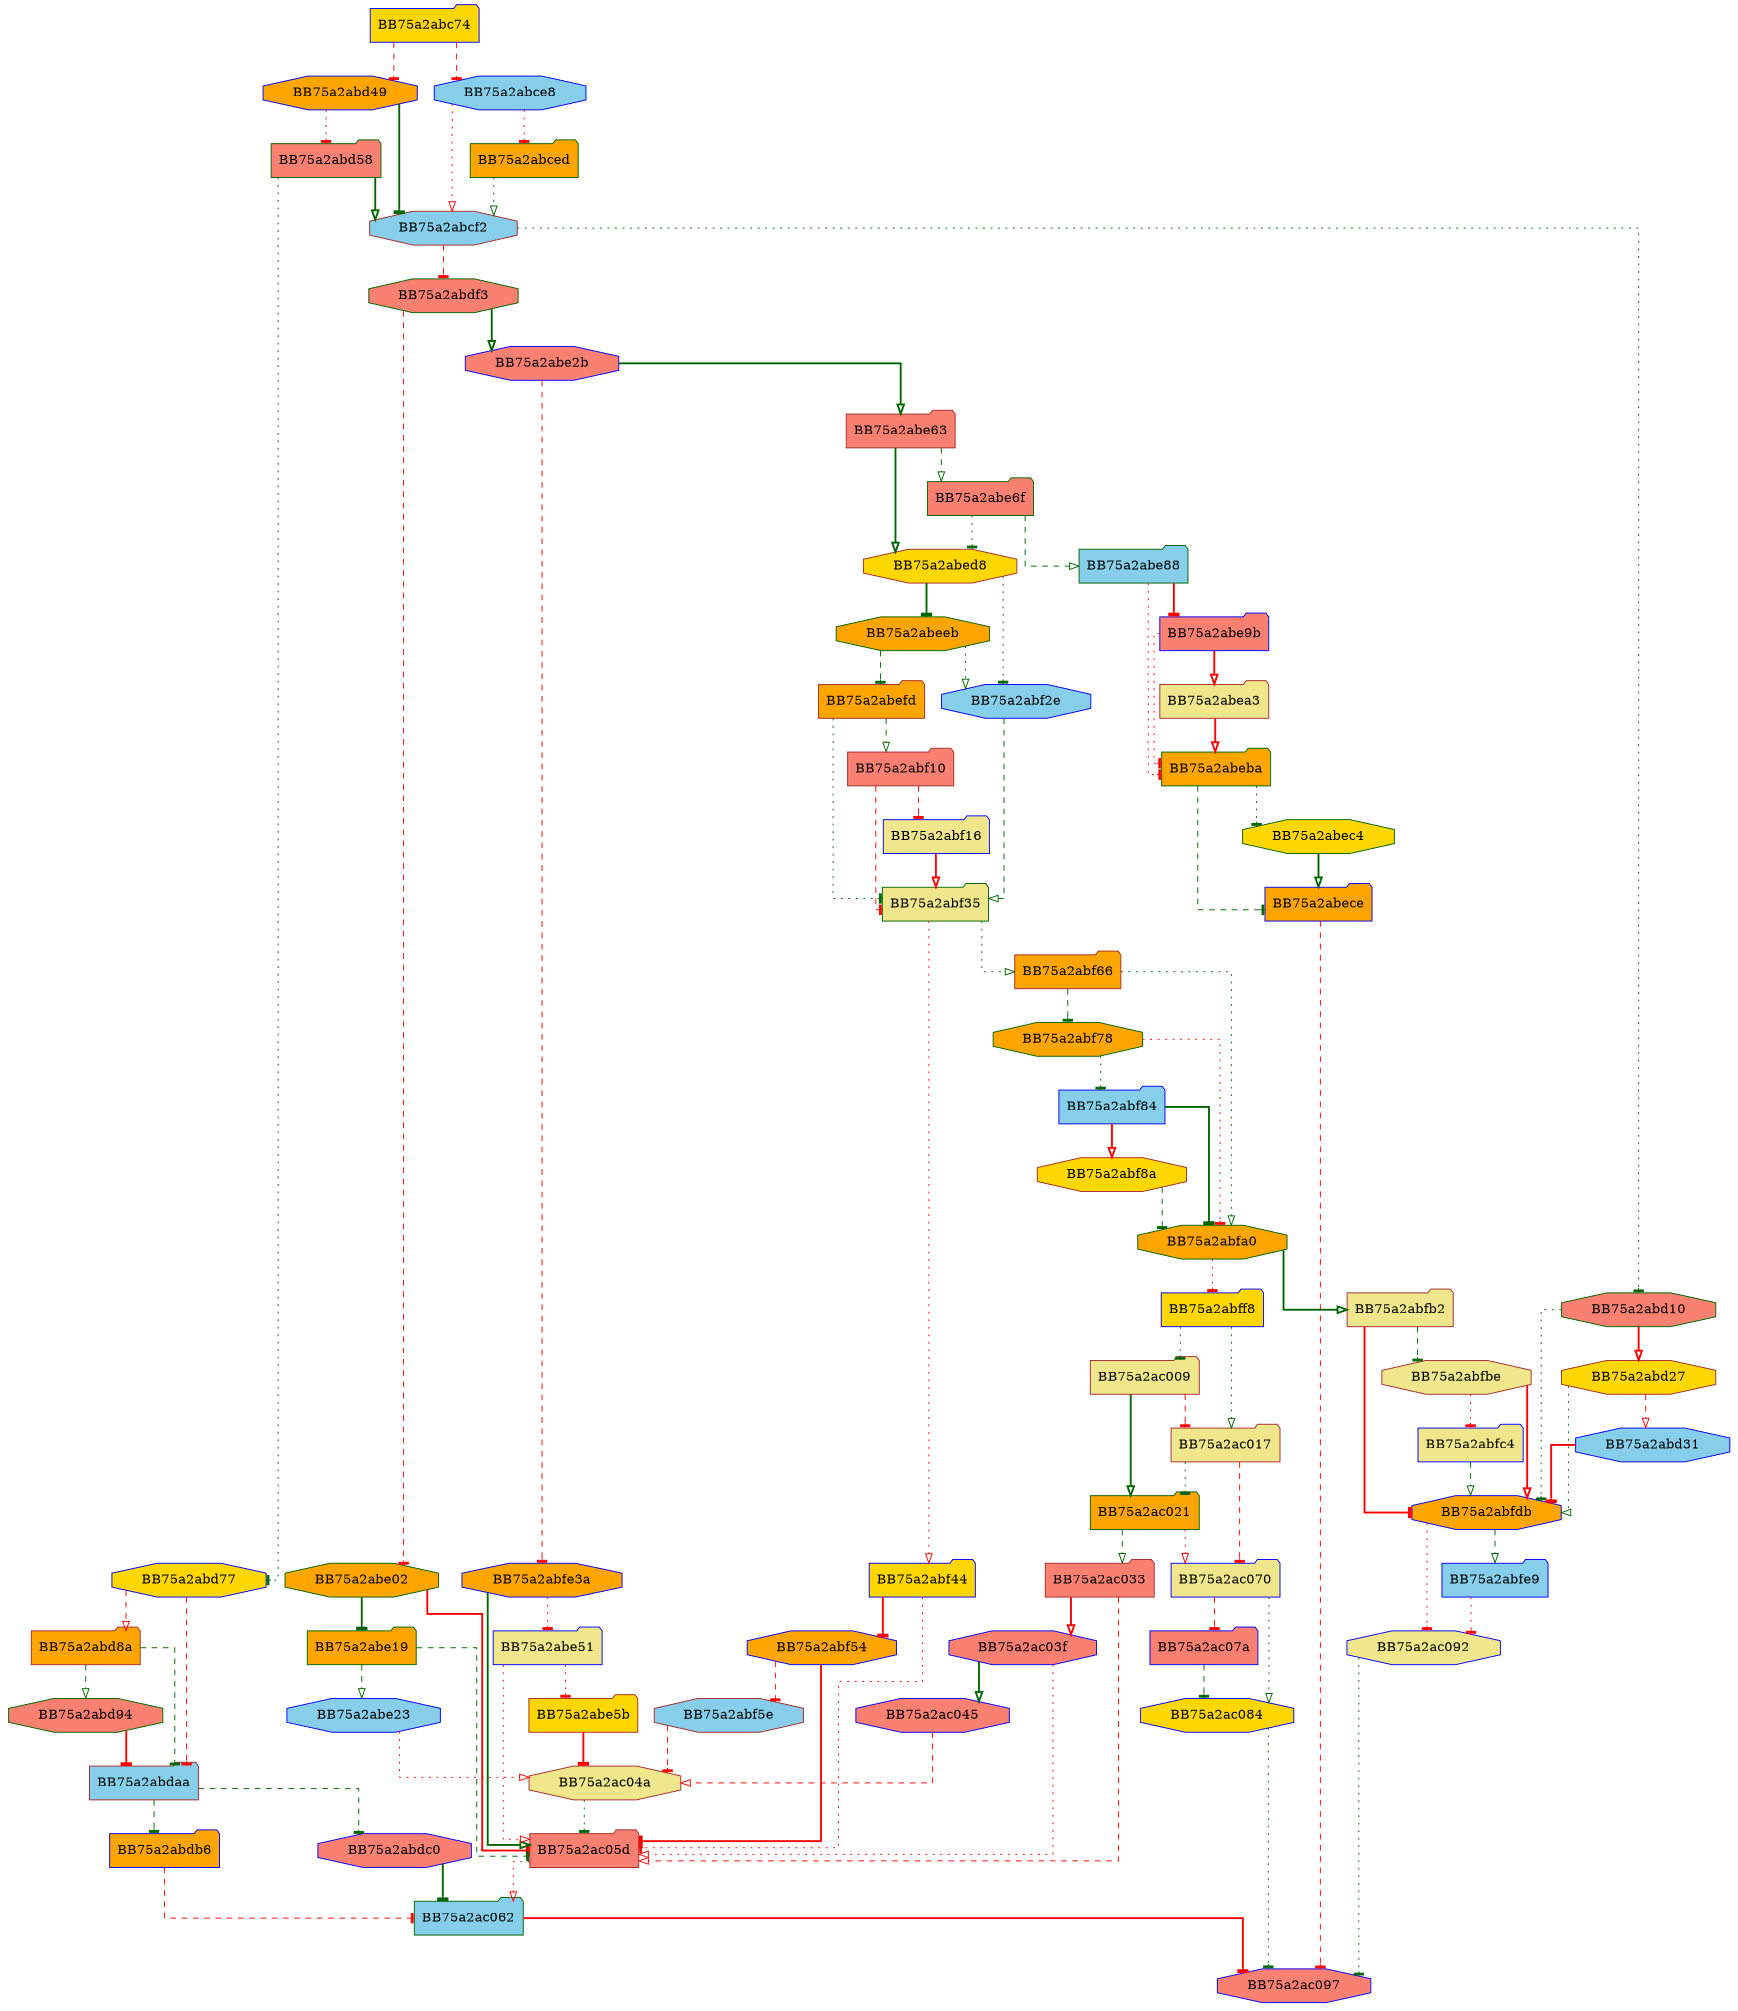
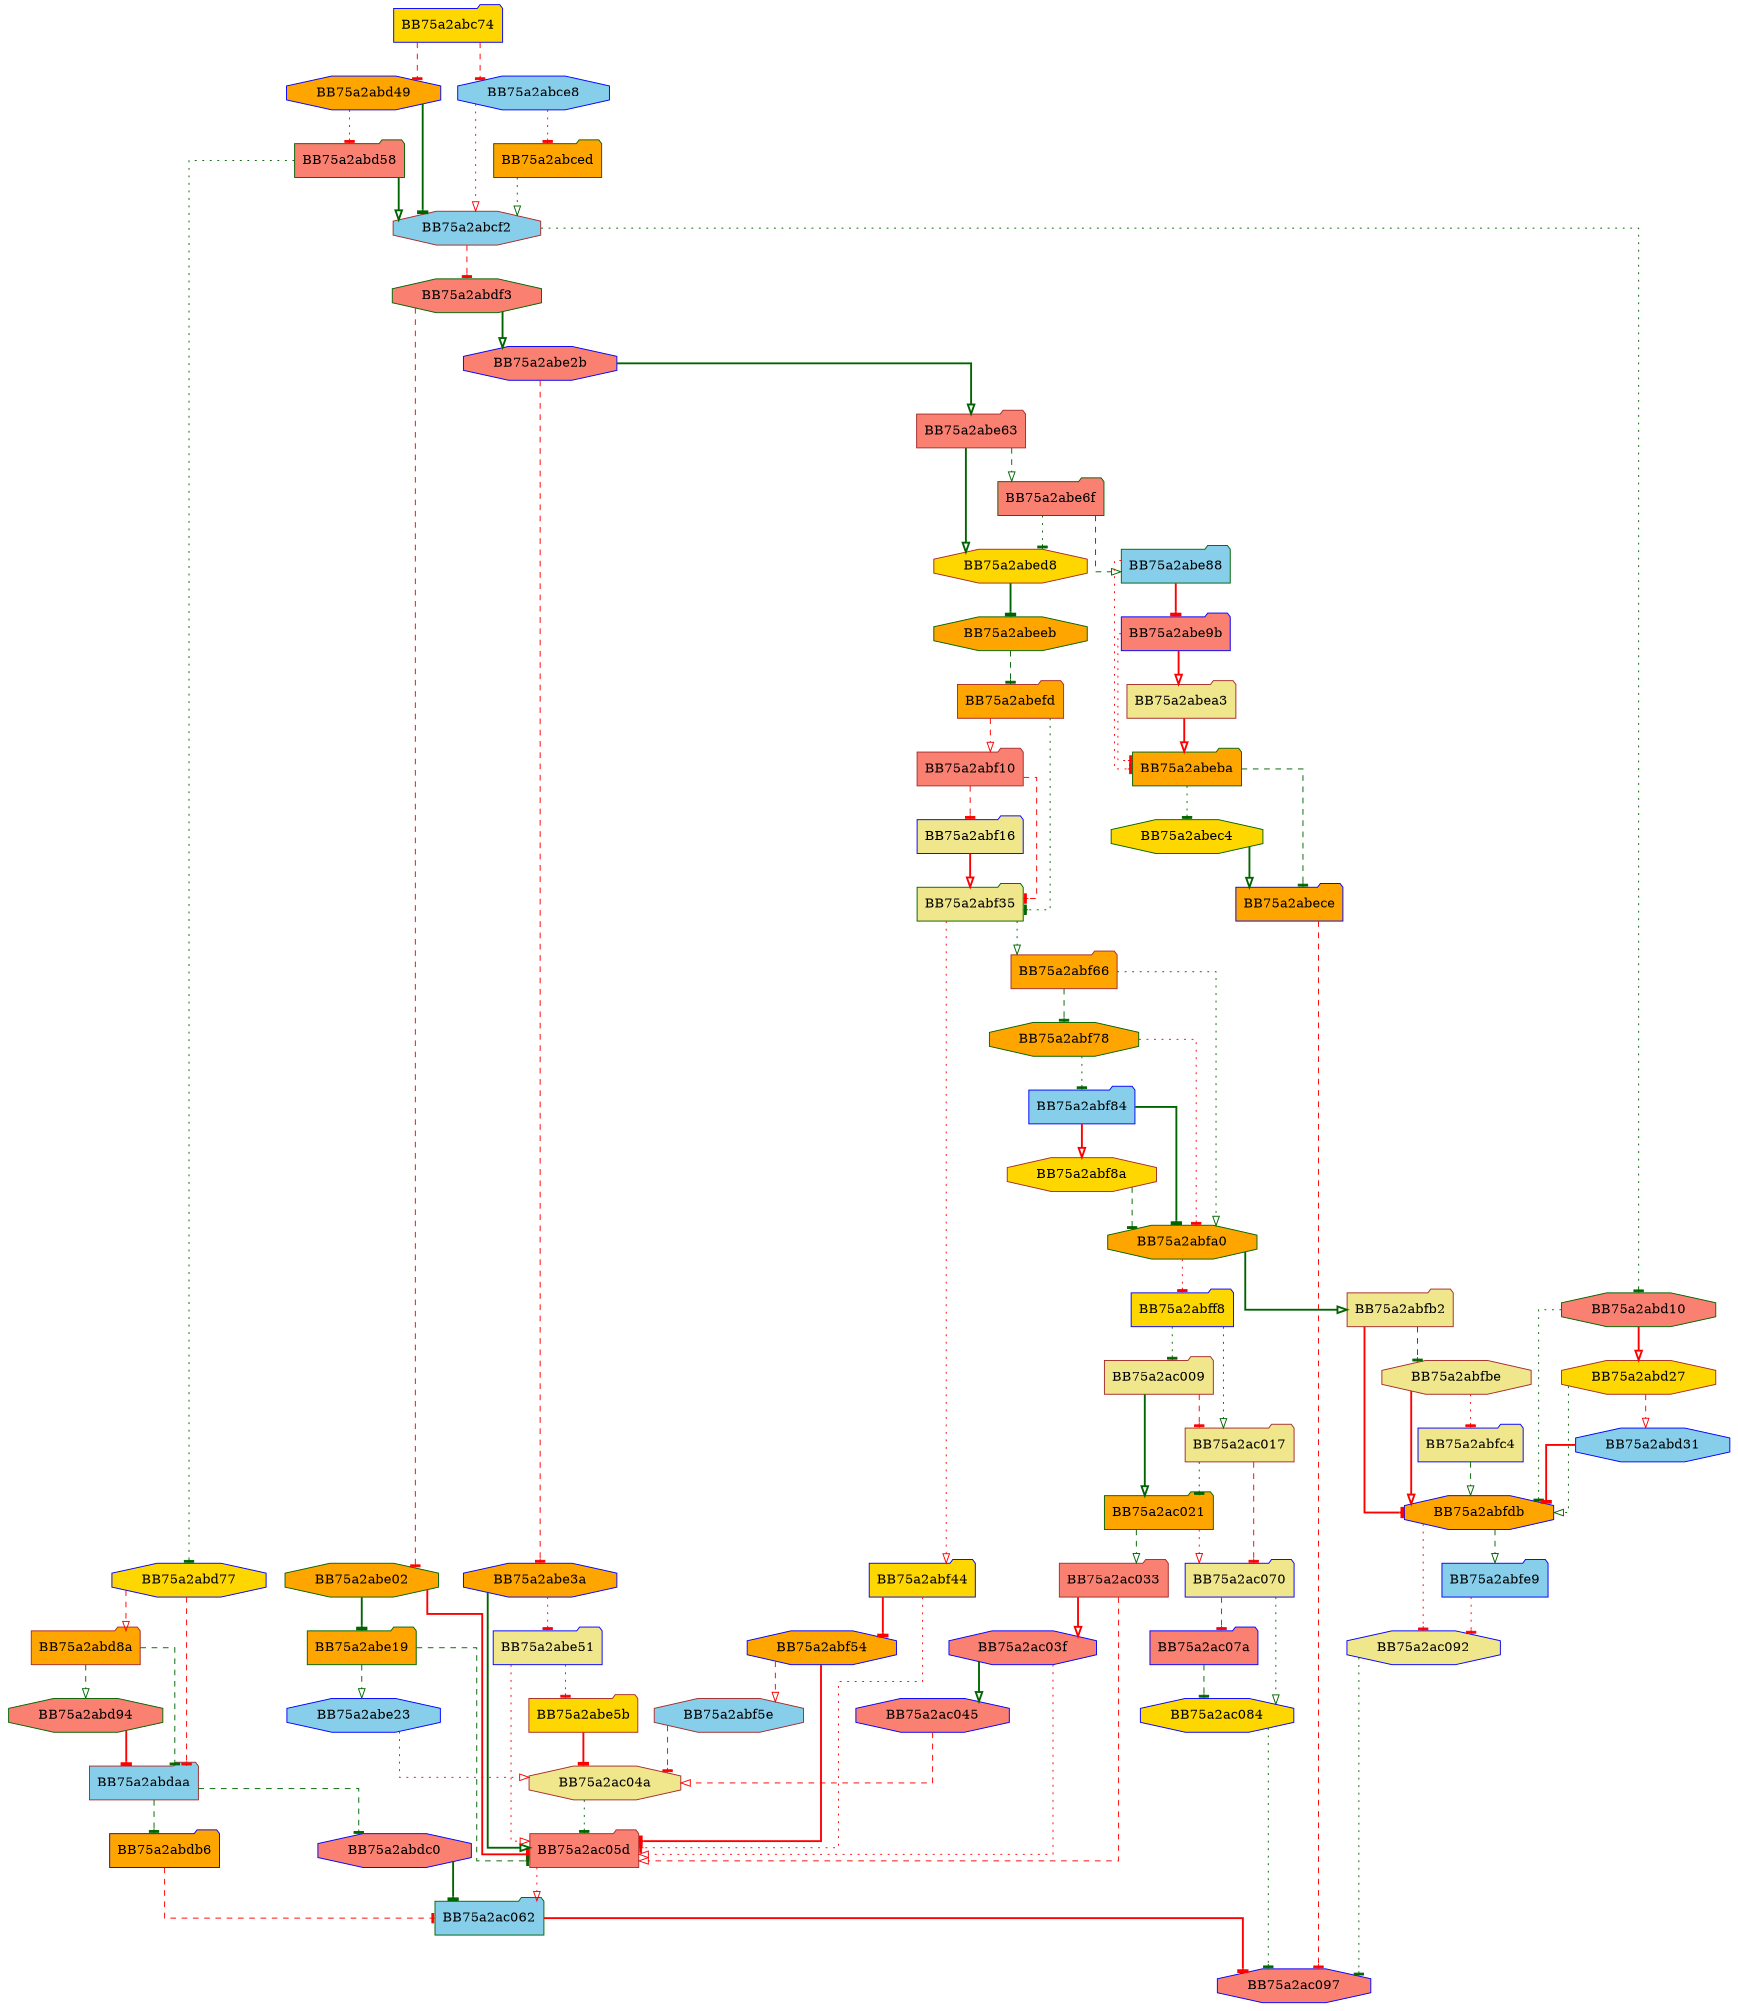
node "BB75a2abf2e": removed
edge "BB75a2abefd" -> "BB75a2abf10": color darkgreen -> red
node "BB75a2abfe3a": label "BB75a2abfe3a" -> "BB75a2abe3a"
edge "BB75a2abf54" -> "BB75a2abf5e": arrowhead tee -> onormal
